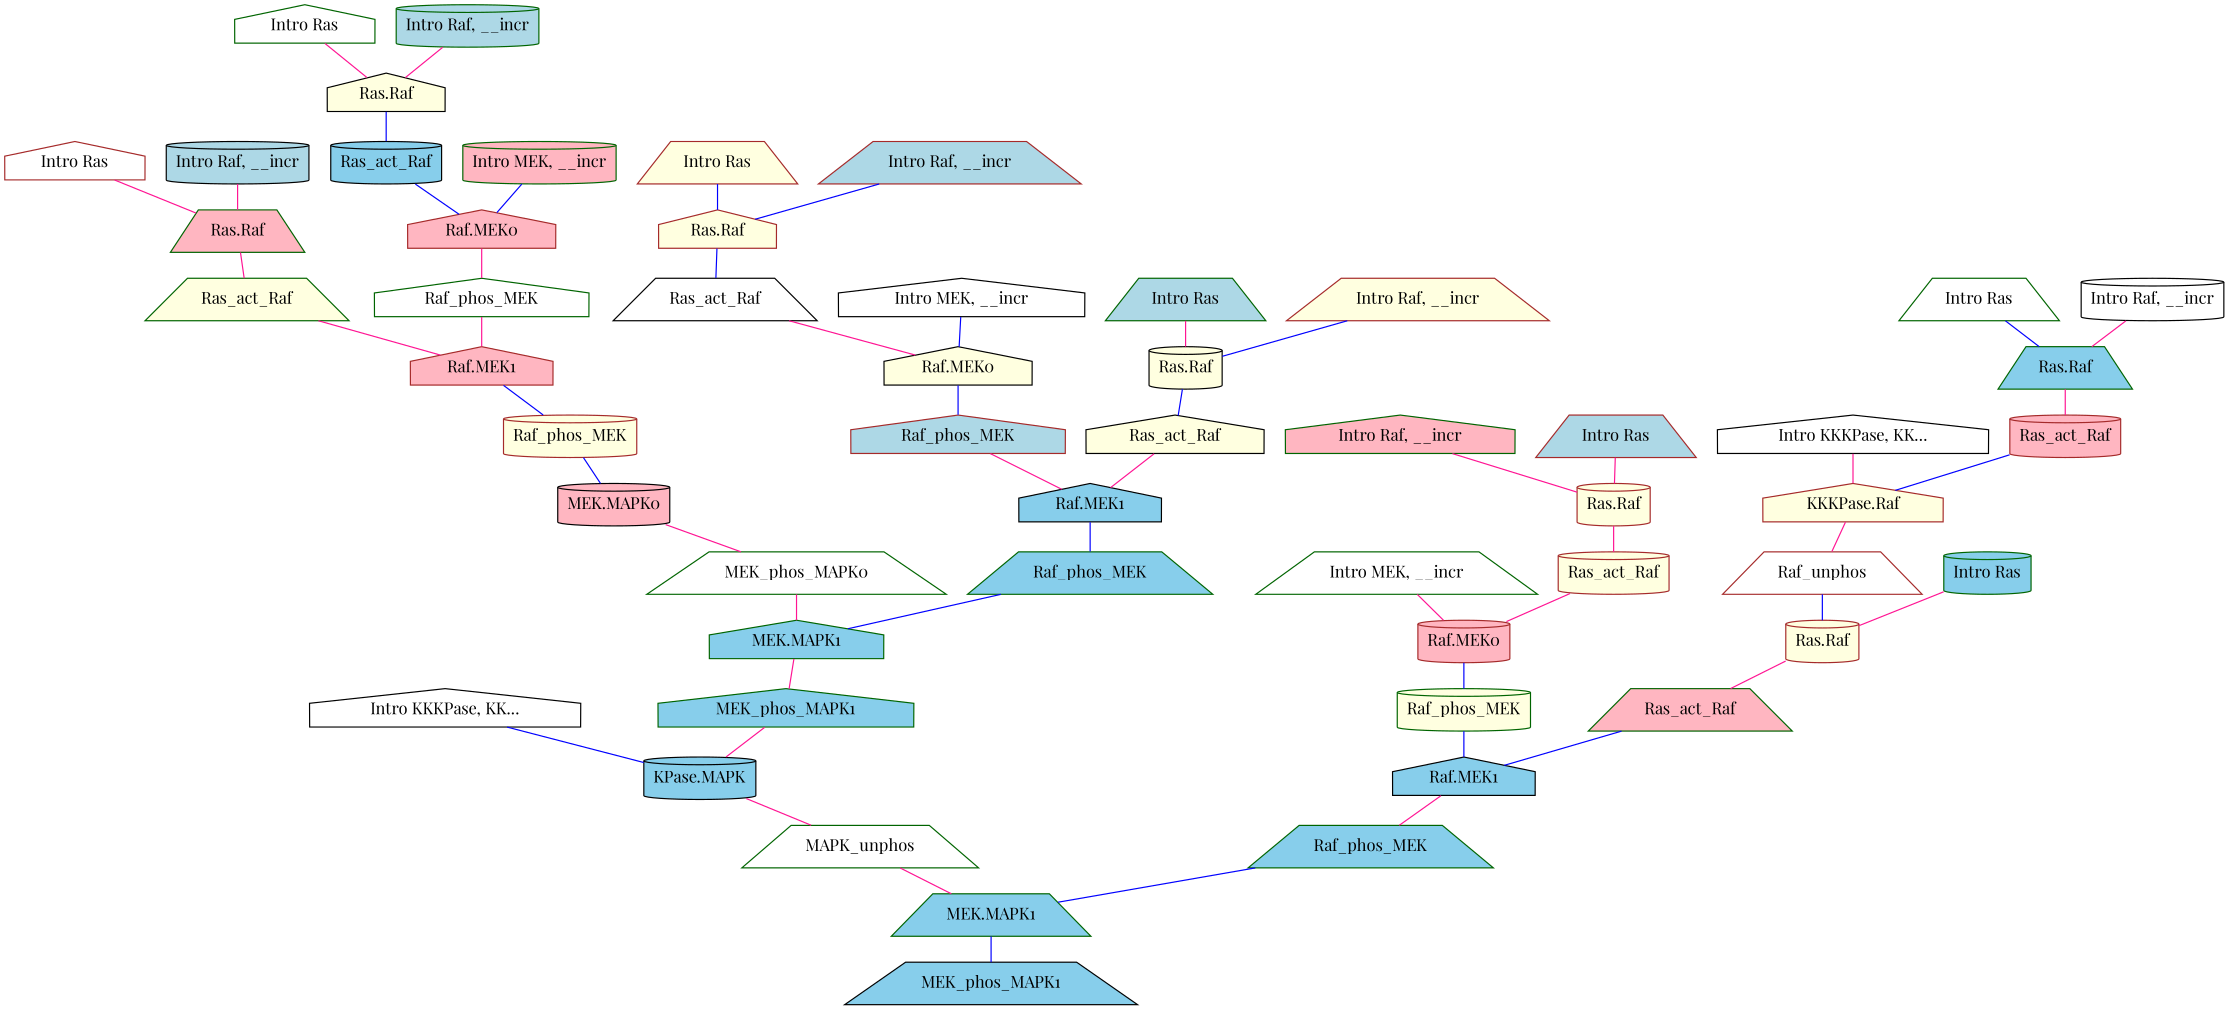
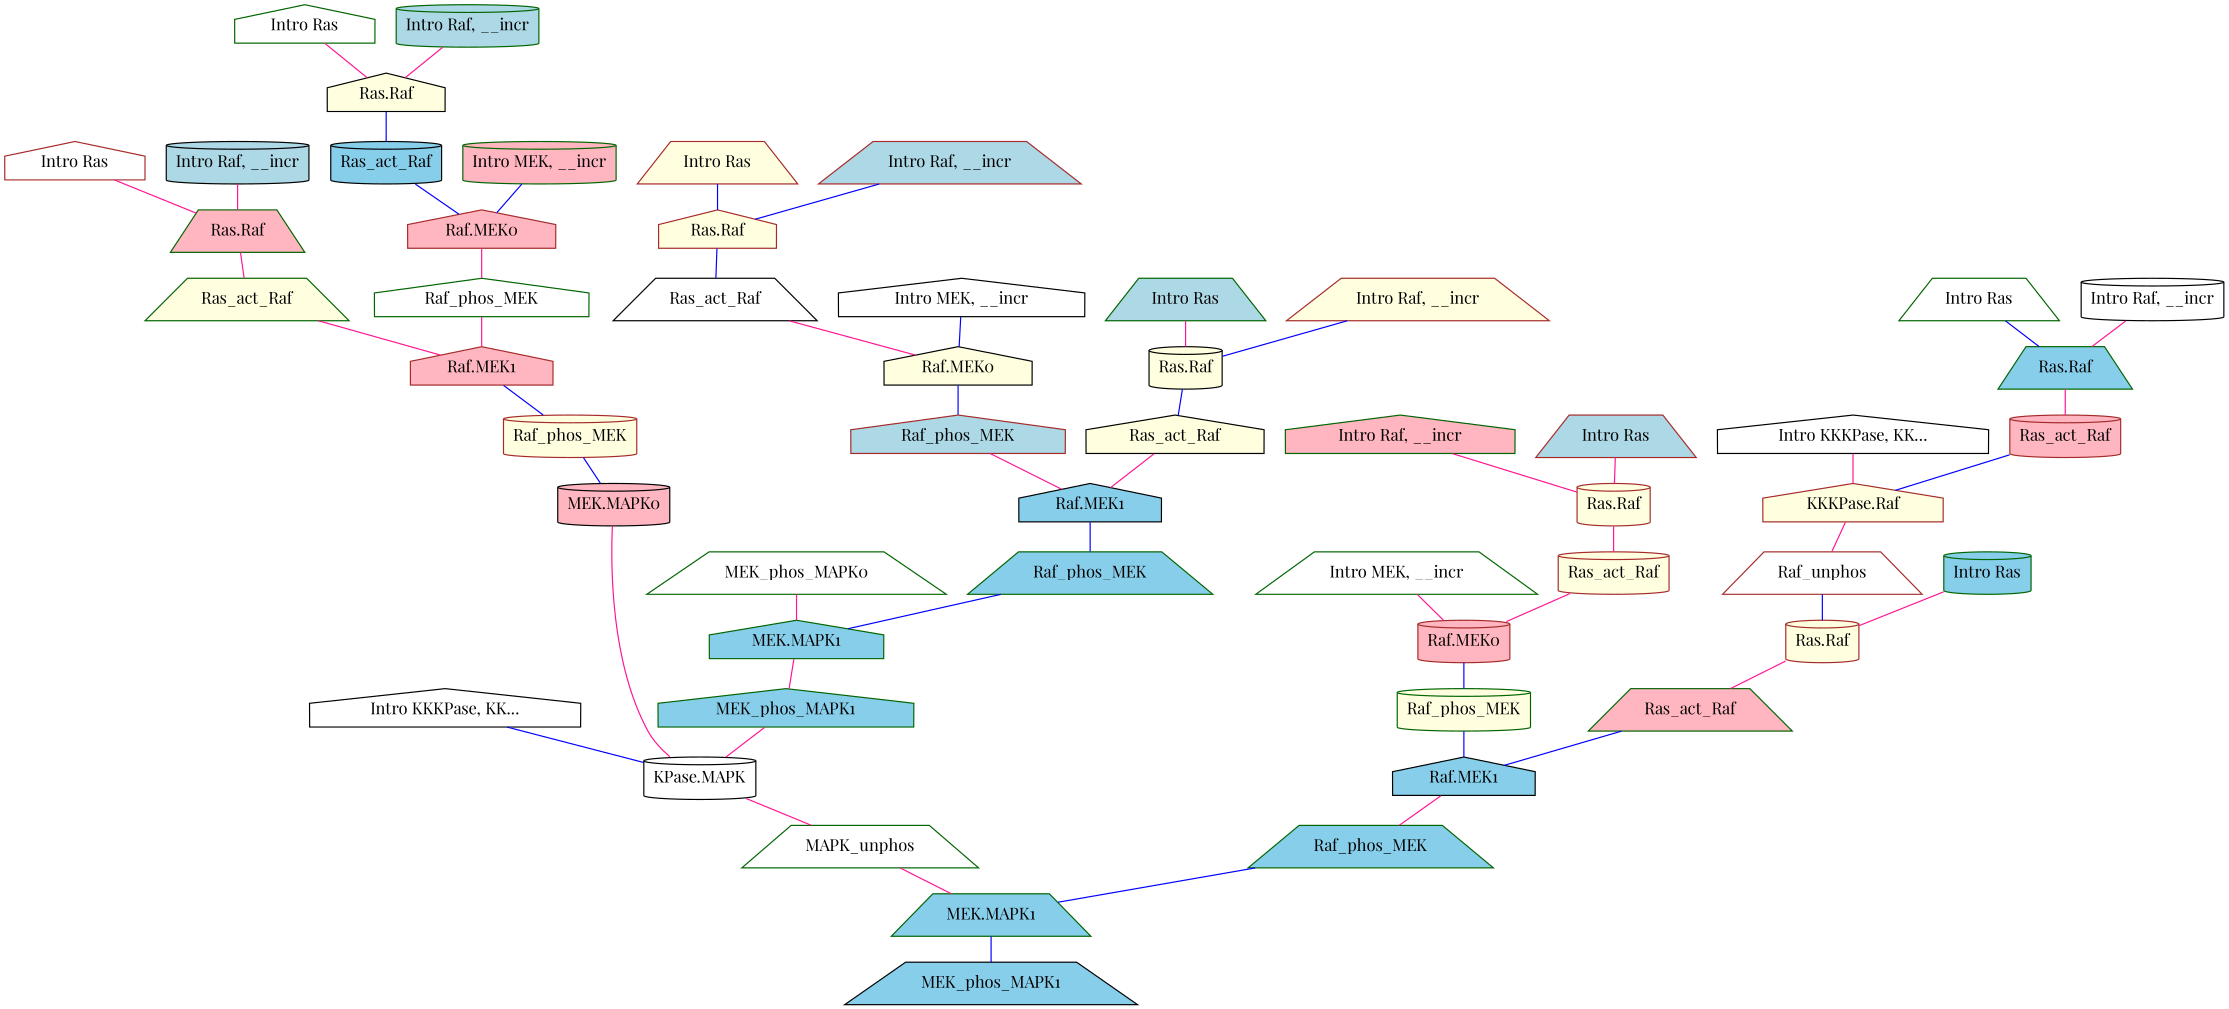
edge "MEK.MAPK0" -- "MEK_phos_MAPK0": now "MEK.MAPK0" -- "KPase.MAPK"
node "KPase.MAPK": fillcolor skyblue -> white
